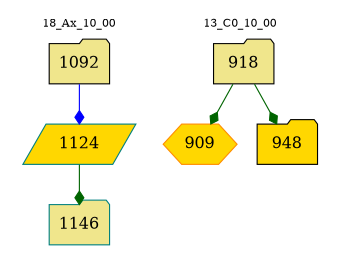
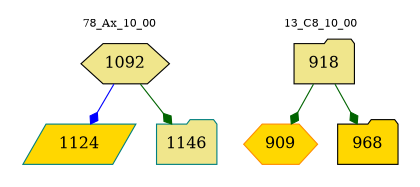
cluster "18_Ax_10_00": label "18_Ax_10_00" -> "78_Ax_10_00"
cluster "13_C0_10_00": label "13_C0_10_00" -> "13_C8_10_00"
node "1092": shape folder -> hexagon
node "948": label "948" -> "968"
edge "1124" -> "1146": now "1092" -> "1146"
